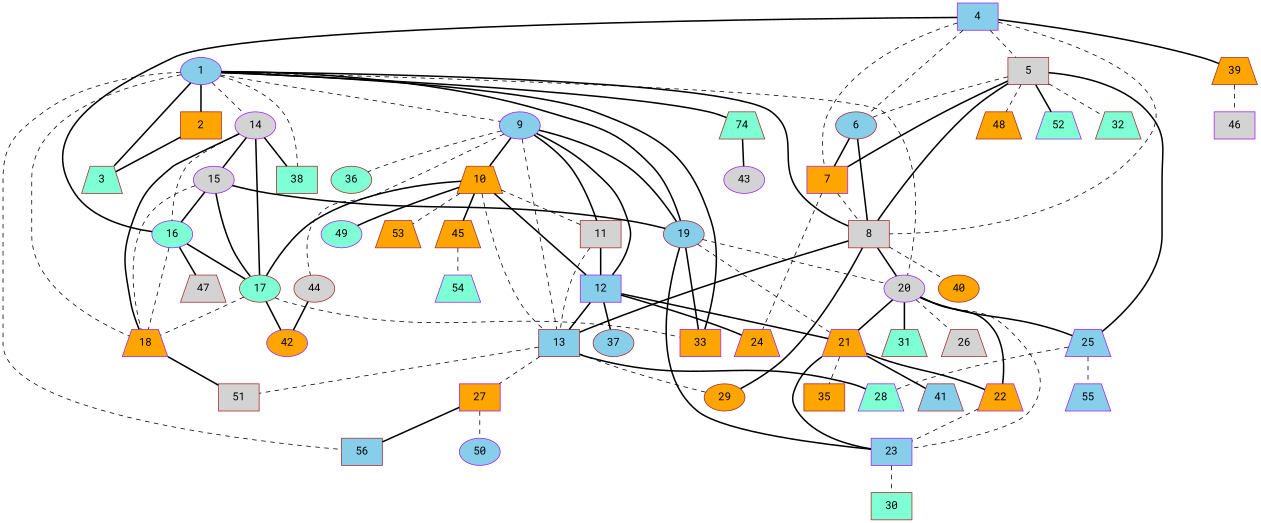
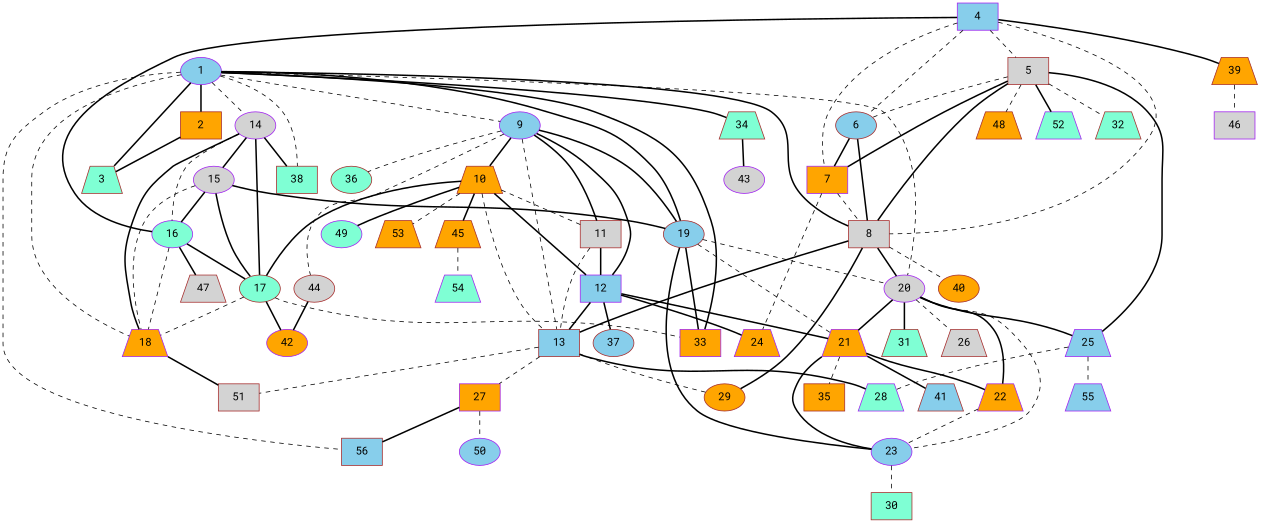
node "74": label "74" -> "34"
node "23": shape box -> ellipse
